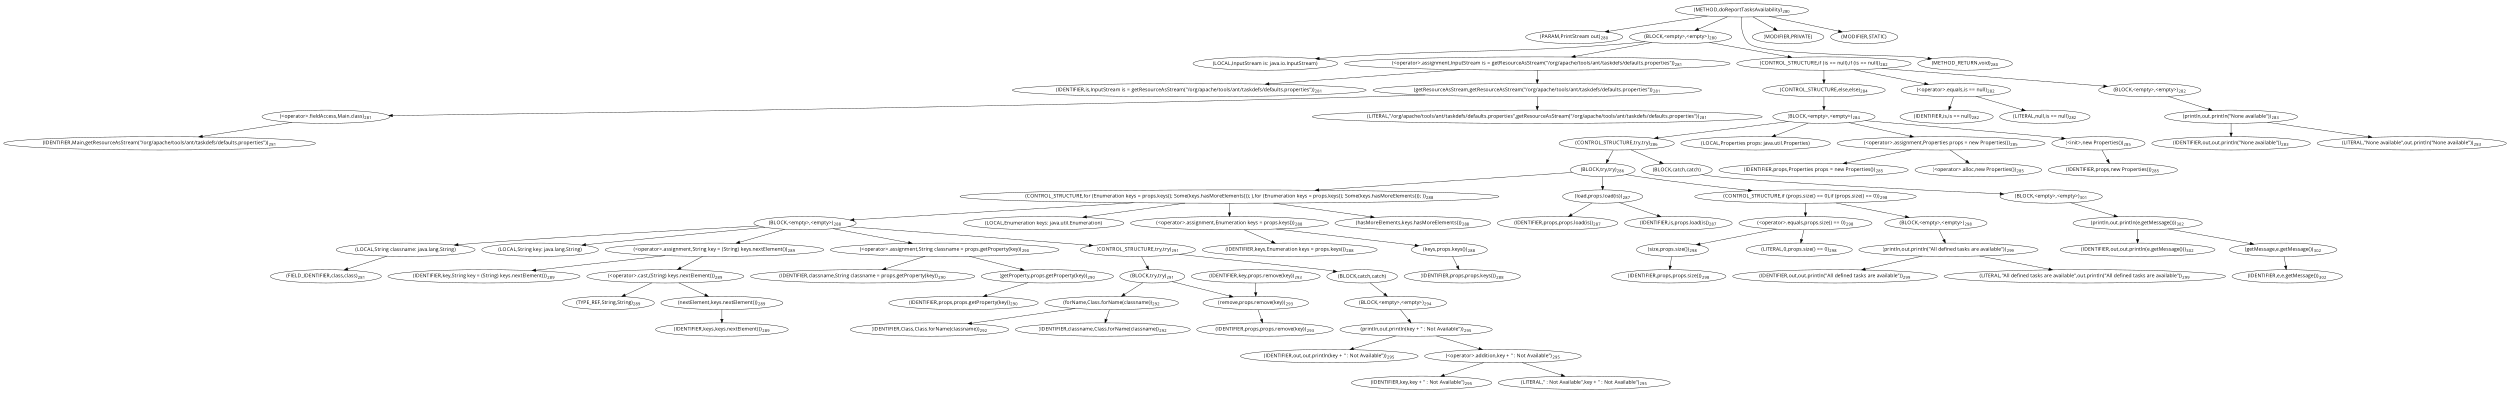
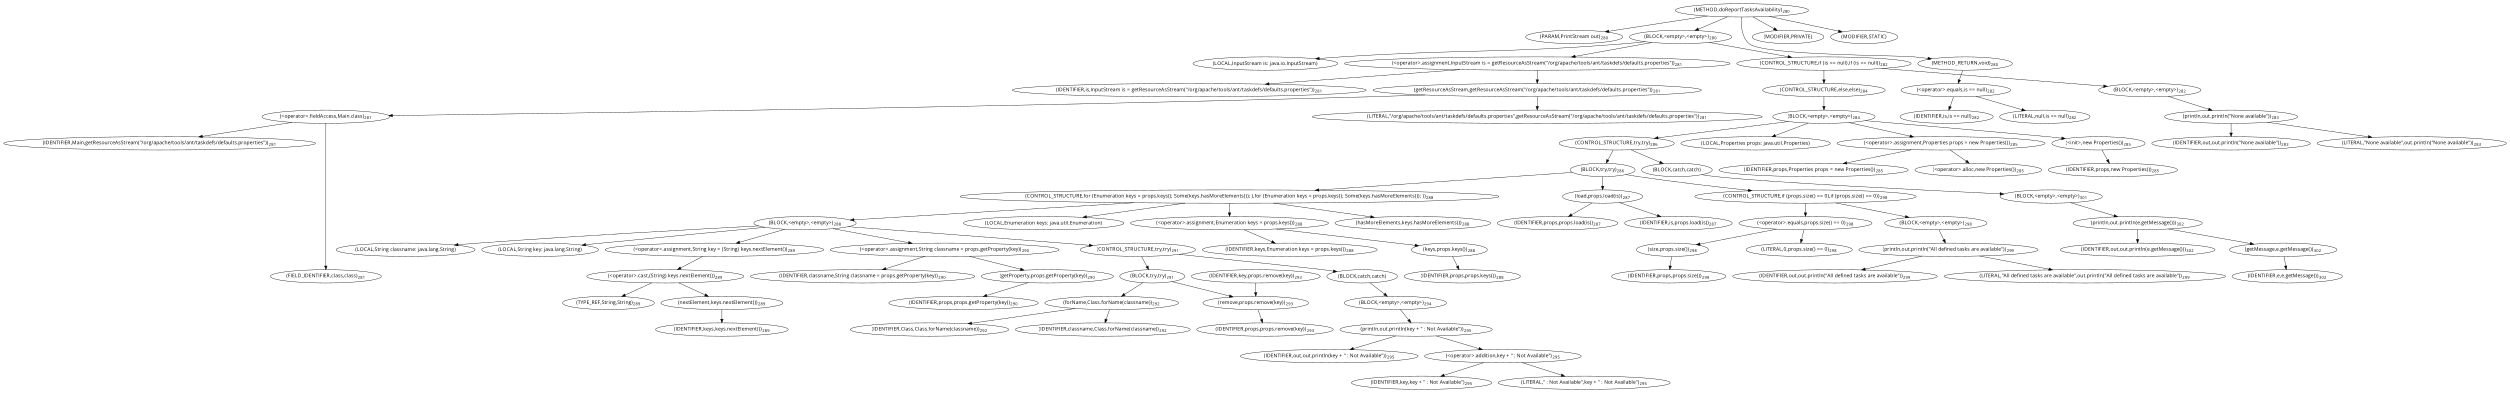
edge "(CONTROL_STRUCTURE,if (is == null),if (is == null))" -> "(<operator>.equals,is == null)": now "(METHOD_RETURN,void)" -> "(<operator>.equals,is == null)"
edge "(LOCAL,String classname: java.lang.String)" -> "(FIELD_IDENTIFIER,class,class)": now "(<operator>.fieldAccess,Main.class)" -> "(FIELD_IDENTIFIER,class,class)"
node "(IDENTIFIER,key,String key = (String) keys.nextElement())": removed
